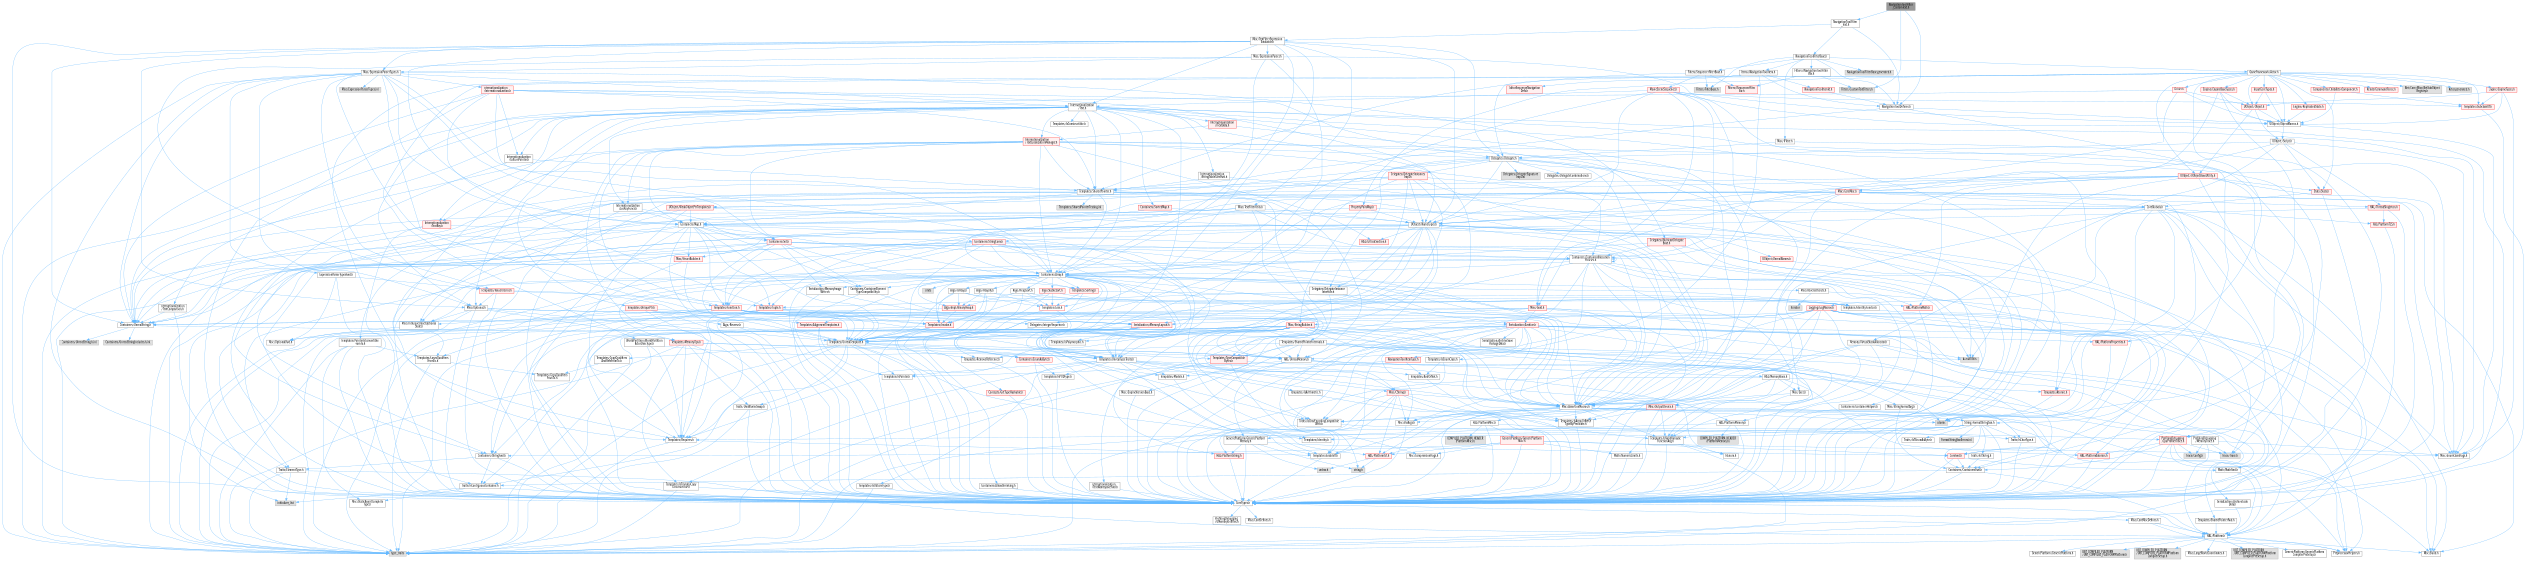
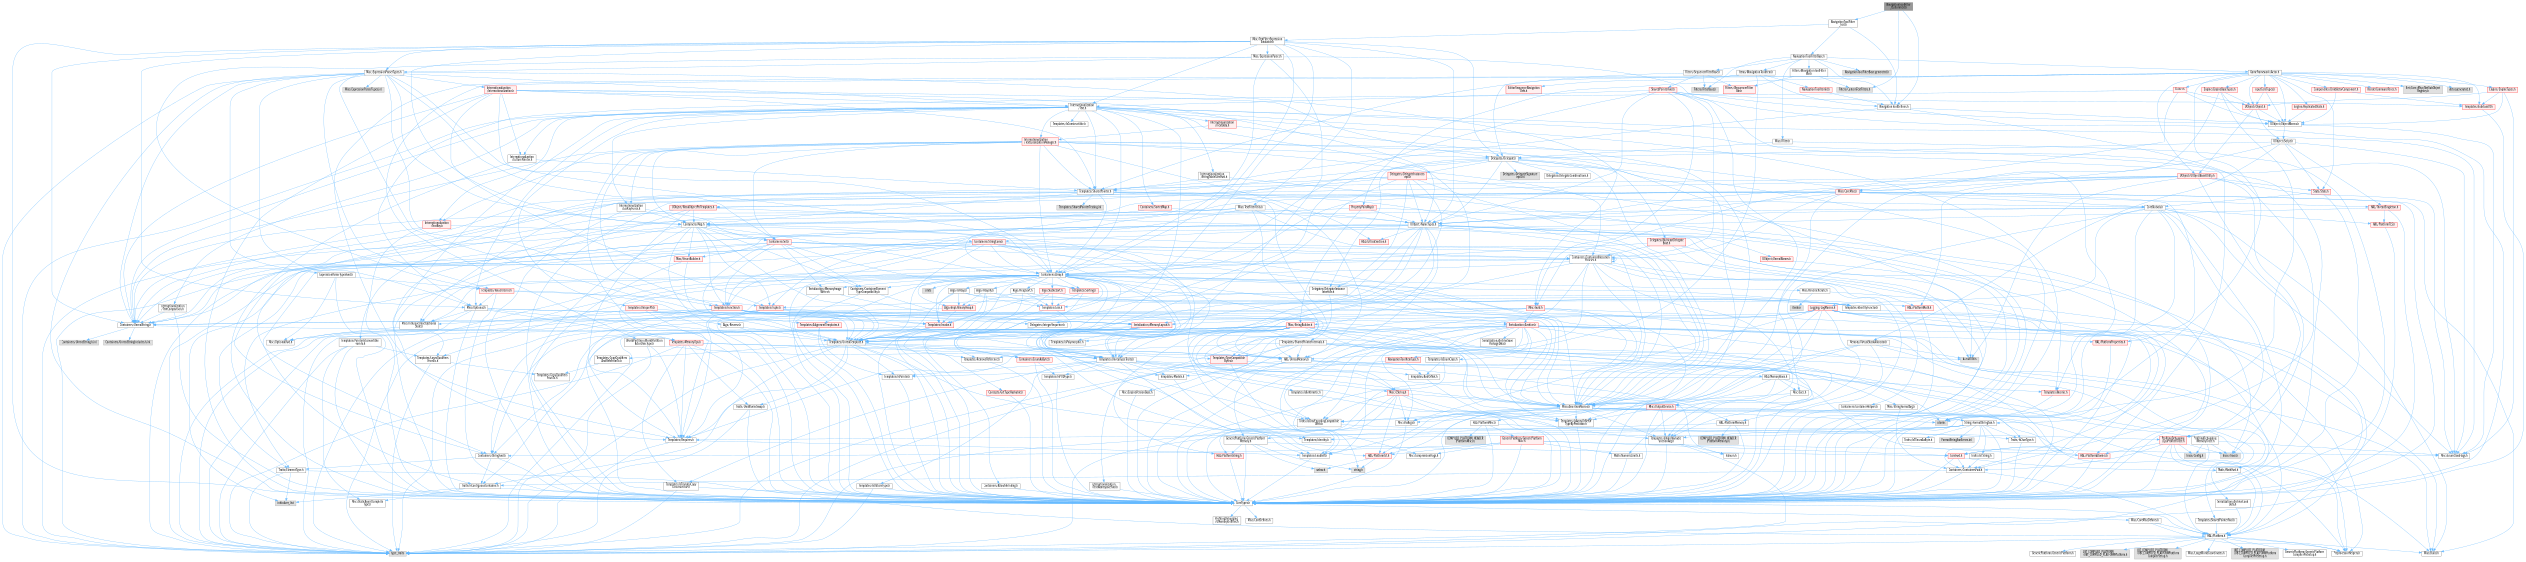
node "MovieSceneSequence.h": label "MovieSceneSequence.h" -> "SharedPointerFwd.h"
